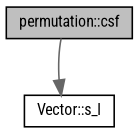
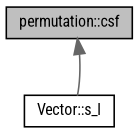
edge "permutation::csf" -> "Vector::s_l": reversed
